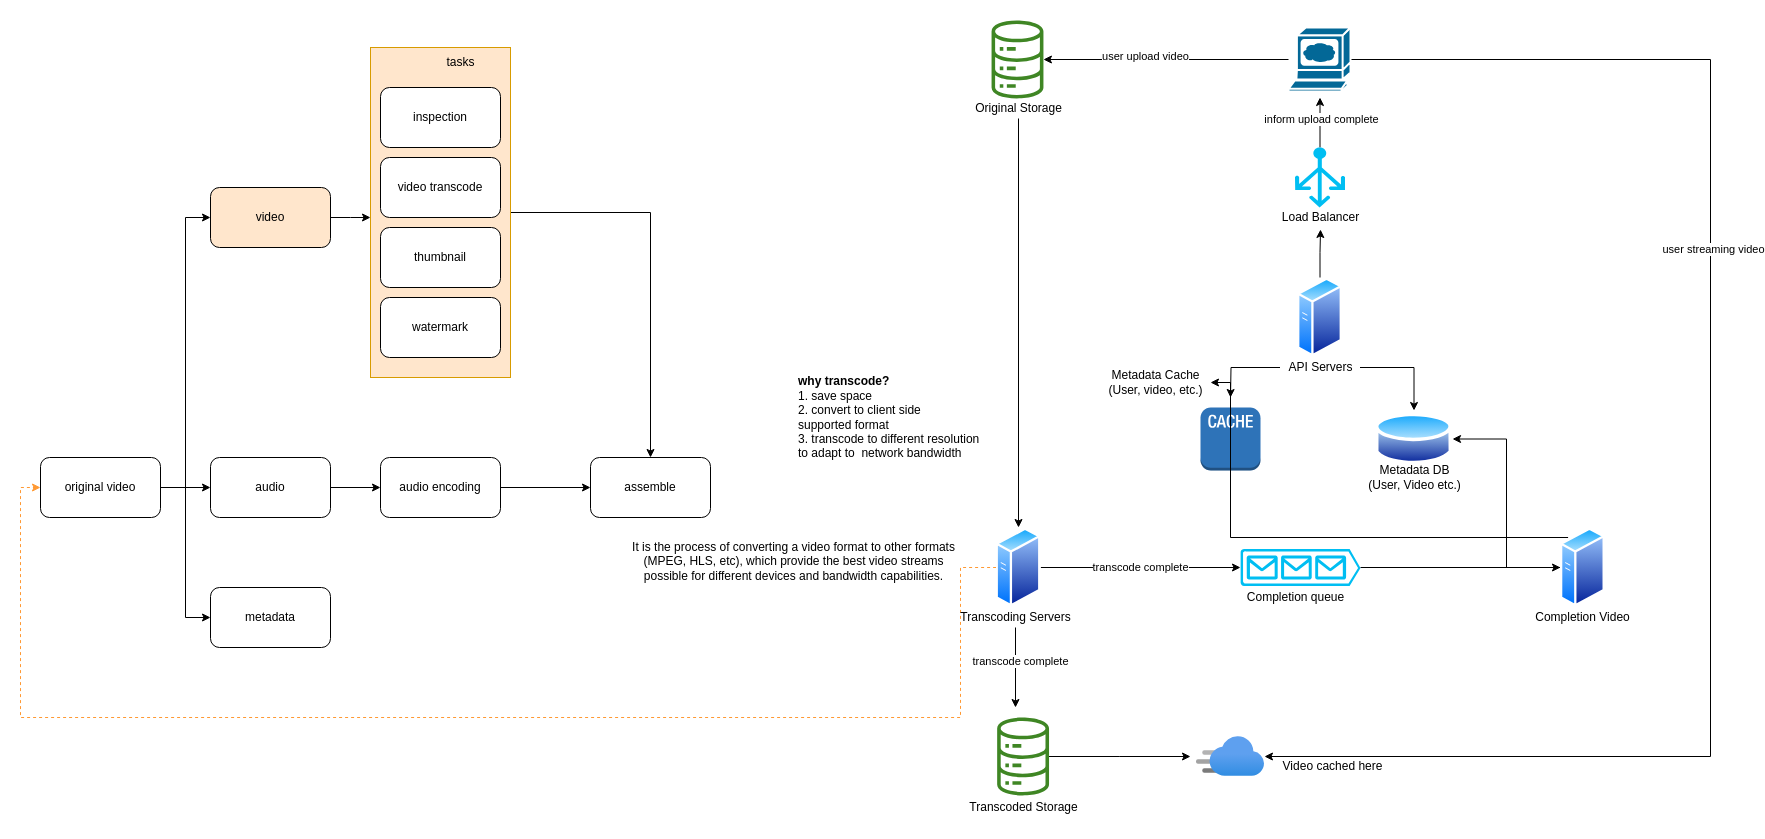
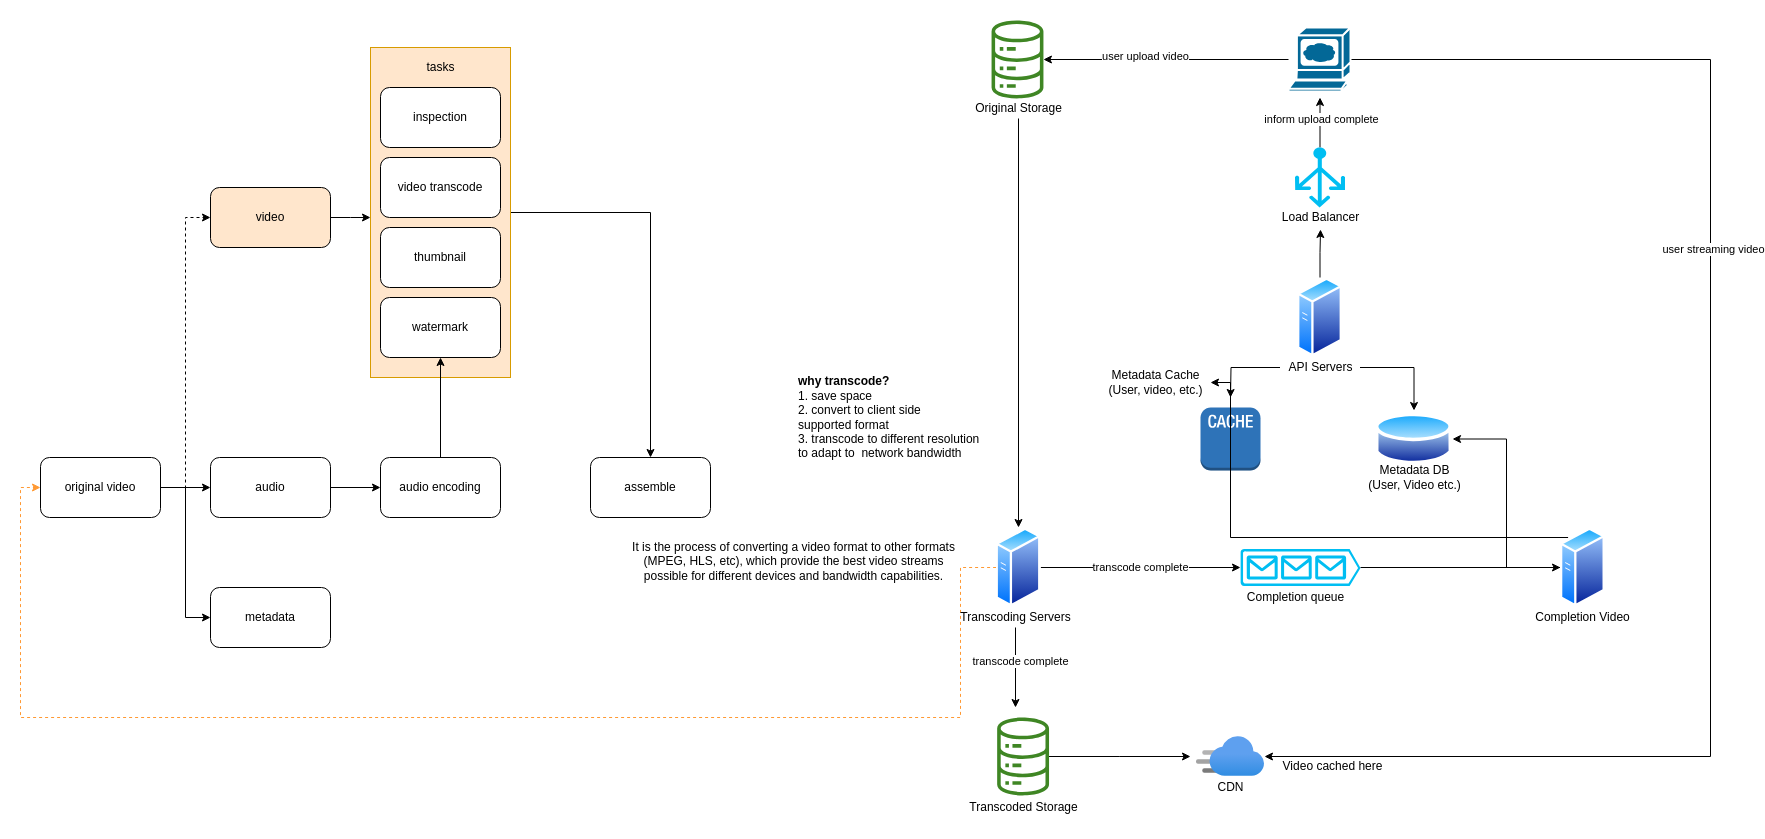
node "tasks": moved (461, 63) -> (441, 68)
edge "original video" -> "video": style solid -> dashed
edge "audio encoding" -> "assemble": now "audio encoding" -> "watermark"
node "CDN": added
